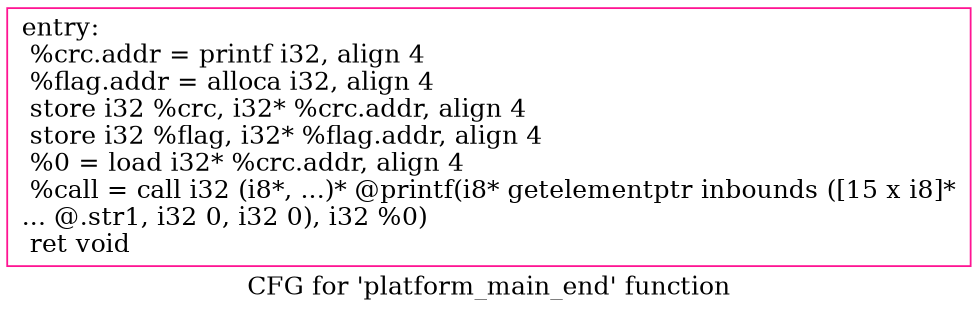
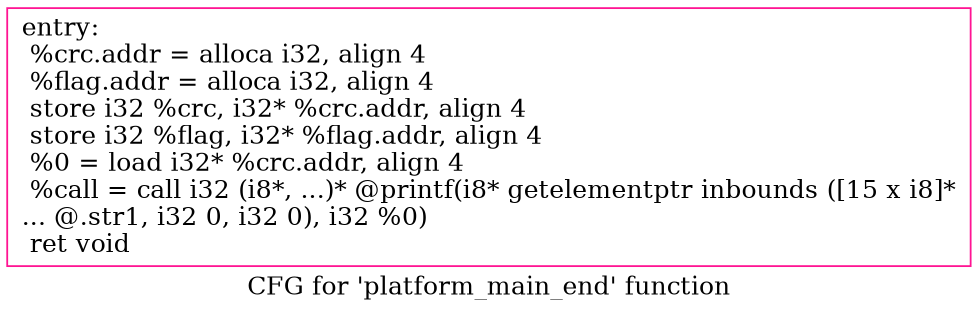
node "entry:": text "%crc.addr = printf i32, align 4" -> "%crc.addr = alloca i32, align 4"
